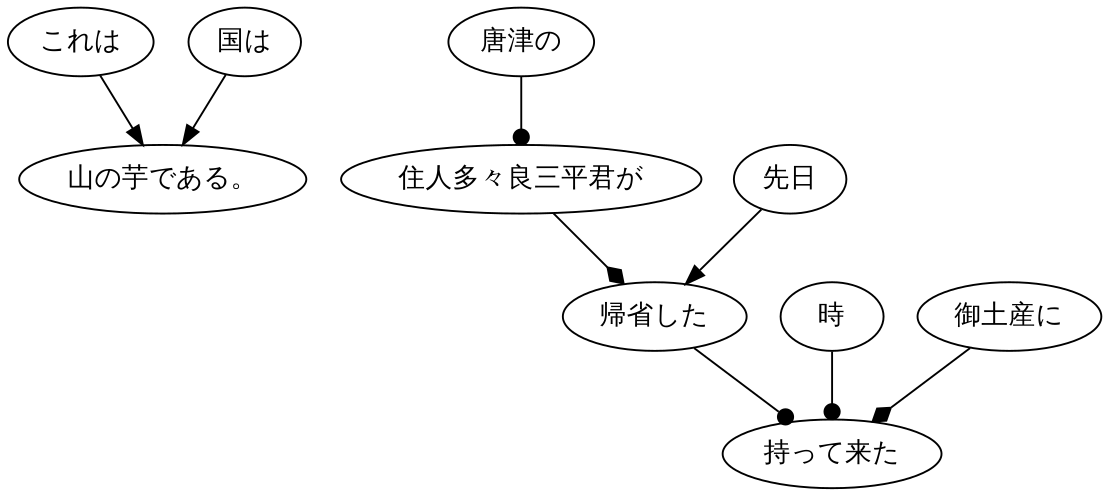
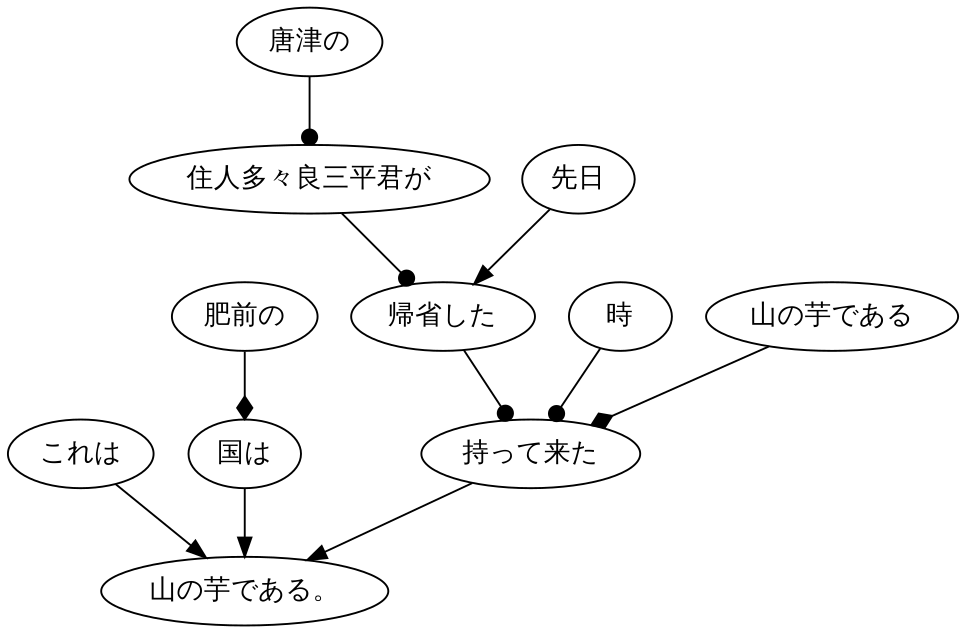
edge "住人多々良三平君が" -> "帰省した": arrowhead diamond -> dot
node "肥前の": added
node "御土産に": label "御土産に" -> "山の芋である"
edge "持って来た" -> "山の芋である。": added
